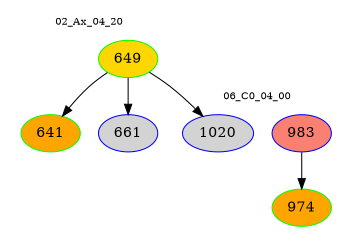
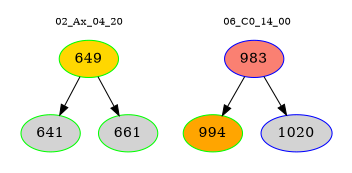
edge "649" -> "1020": now "983" -> "1020"
cluster "06_C0_04_00": label "06_C0_04_00" -> "06_C0_14_00"
node "641": fillcolor orange -> lightgrey
node "661": color blue -> green
node "974": label "974" -> "994"
